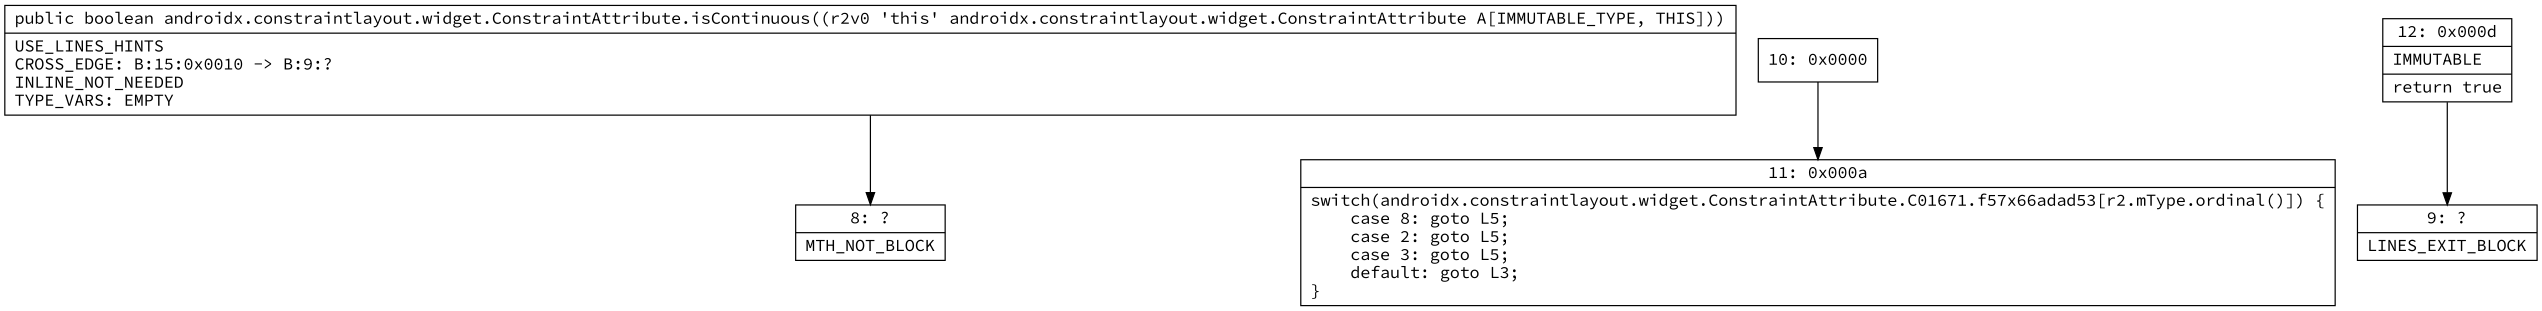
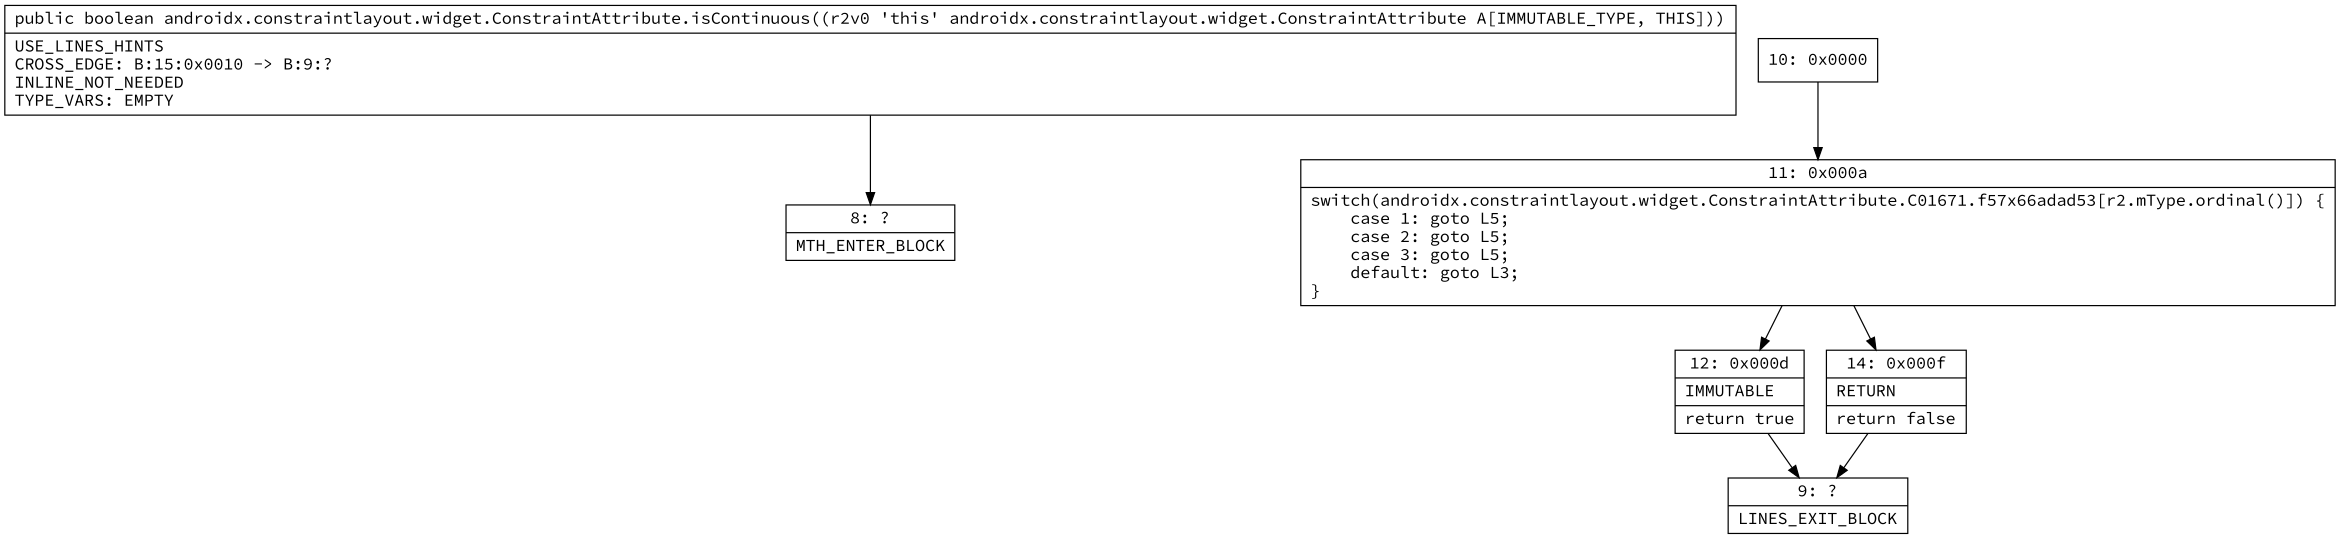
node "11: 0x000a": text "case 8: goto L5;" -> "case 1: goto L5;"
node "8: ?": text "MTH_NOT_BLOCK" -> "MTH_ENTER_BLOCK"
edge "11: 0x000a" -> "12: 0x000d": added
node "14: 0x000f": added
